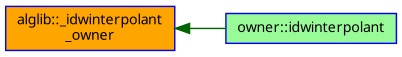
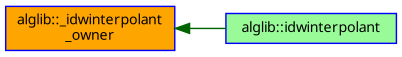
node "owner::idwinterpolant": label "owner::idwinterpolant" -> "alglib::idwinterpolant"
